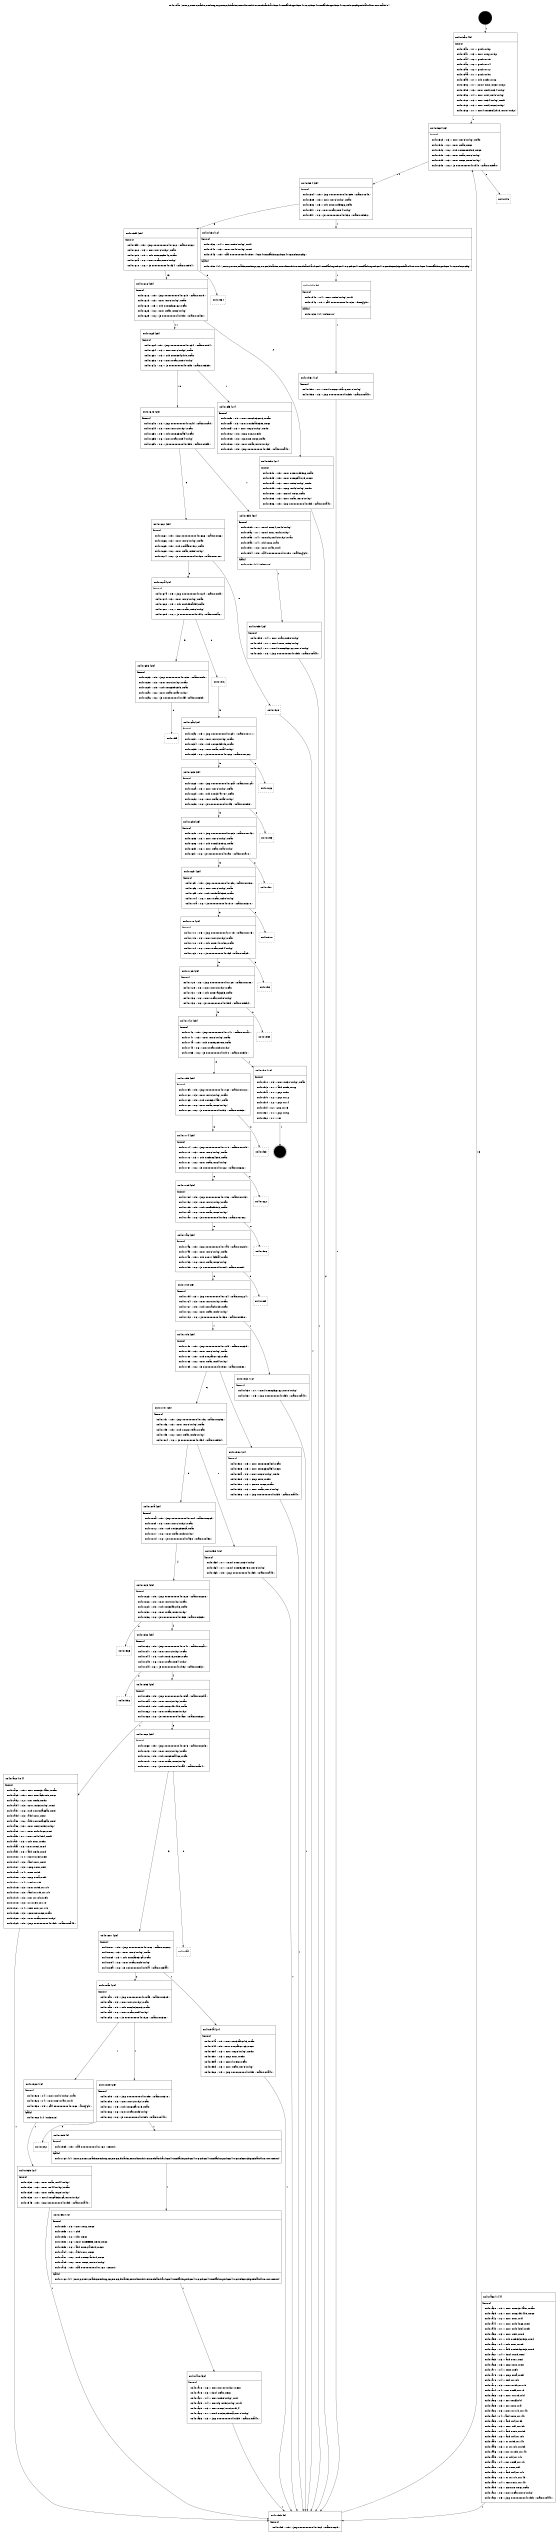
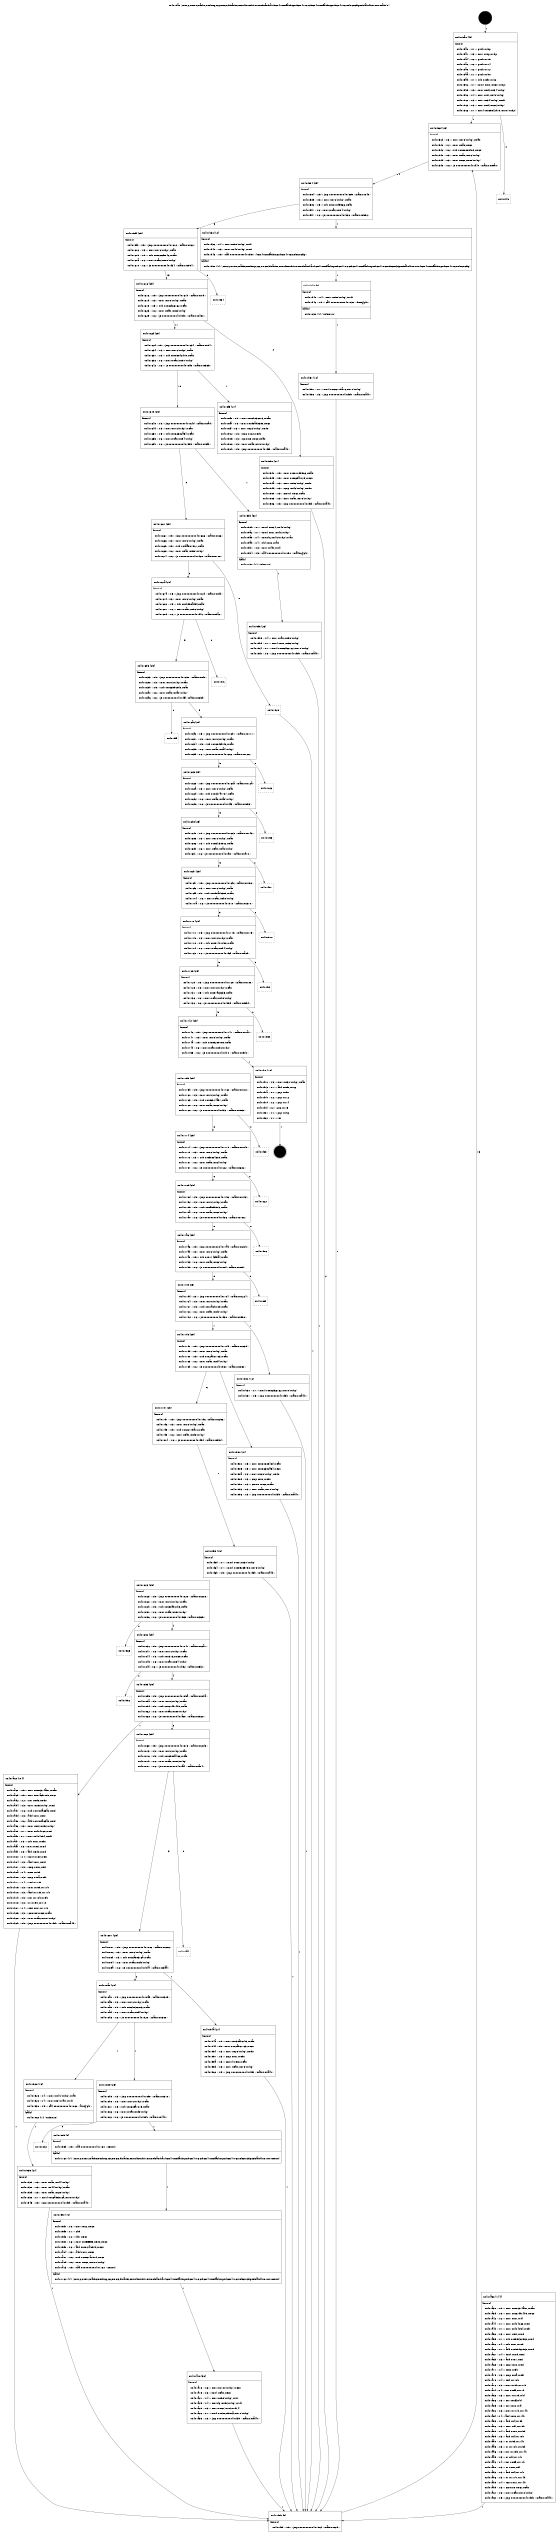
edge "0x4015cd [23]" -> "0x401f40": now "0x4015a0 [45]" -> "0x401f40"
edge "0x401f4c" -> "0x4016ac [25]": now "0x401693 [25]" -> "0x4016ac [25]"
edge "0x401742 [25]" -> "0x40175b [25]": removed, label "8"
node "0x40180a [25]": removed
